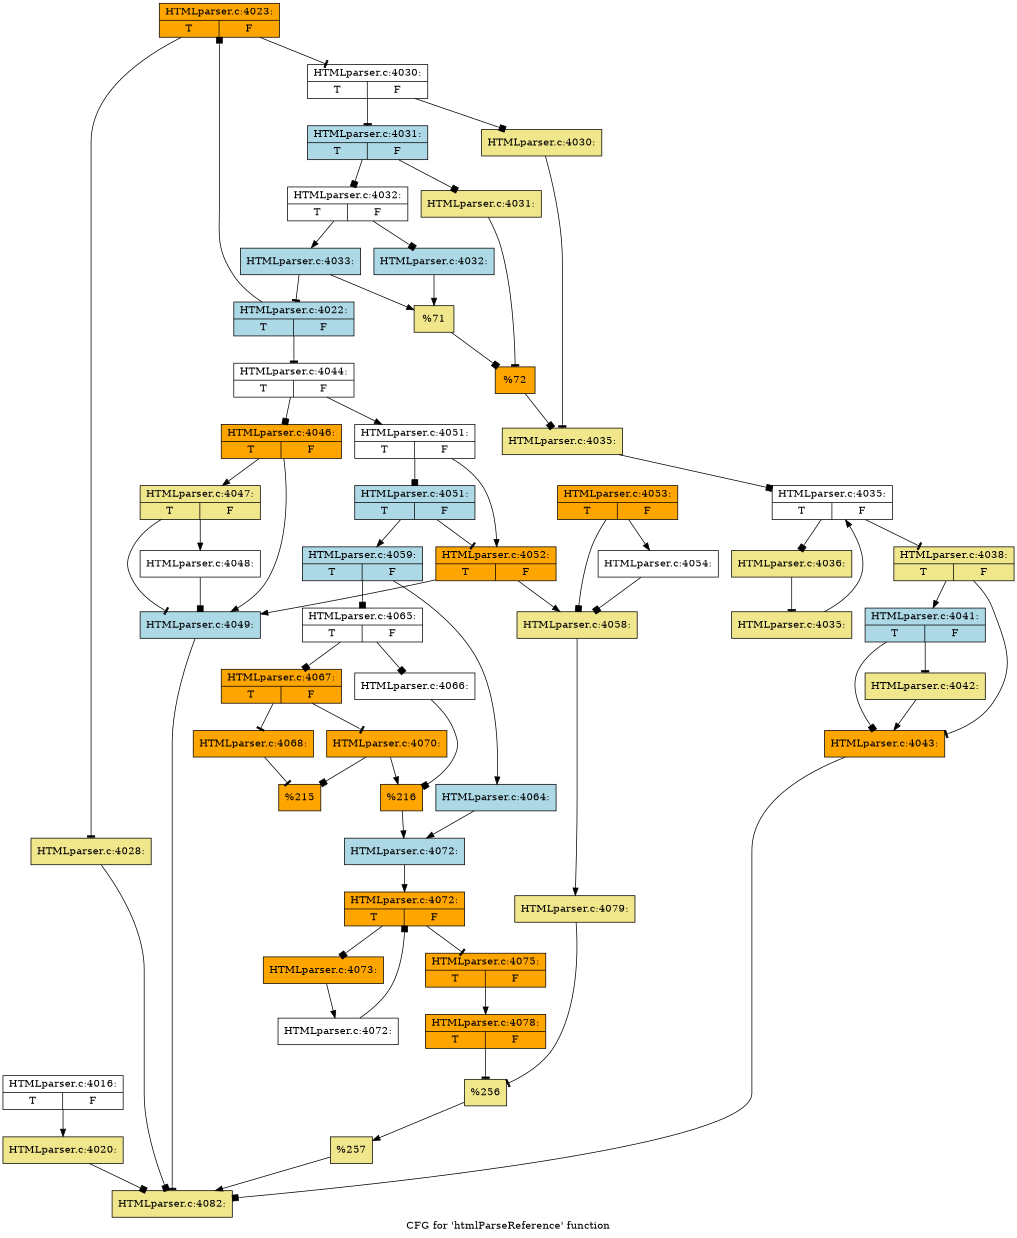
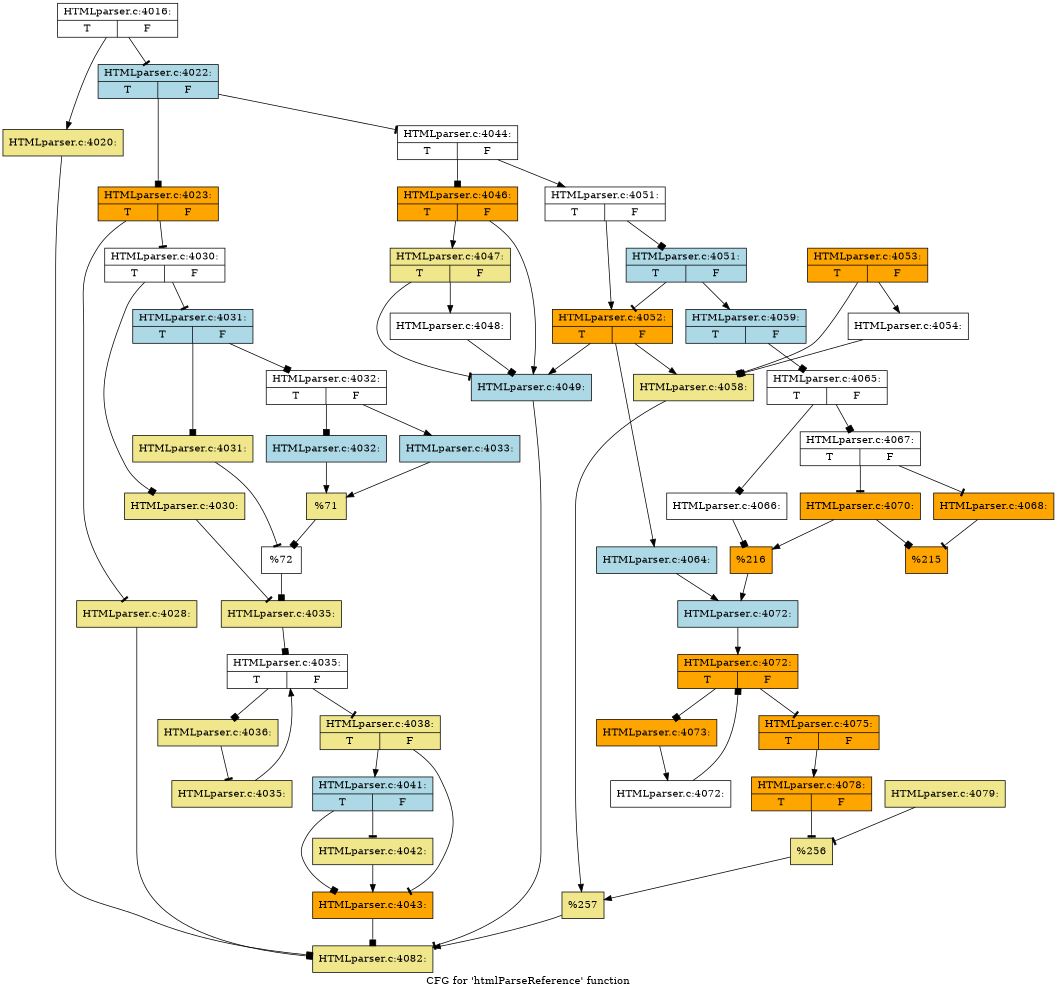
edge "HTMLparser.c:4033:" -> "HTMLparser.c:4022:": now "HTMLparser.c:4016:" -> "HTMLparser.c:4022:"
node "%72": fillcolor orange -> white
edge "HTMLparser.c:4059:" -> "HTMLparser.c:4064:": now "HTMLparser.c:4052:" -> "HTMLparser.c:4064:"
node "HTMLparser.c:4067:": fillcolor orange -> white
edge "HTMLparser.c:4058:" -> "HTMLparser.c:4079:": now "HTMLparser.c:4058:" -> "%257"
